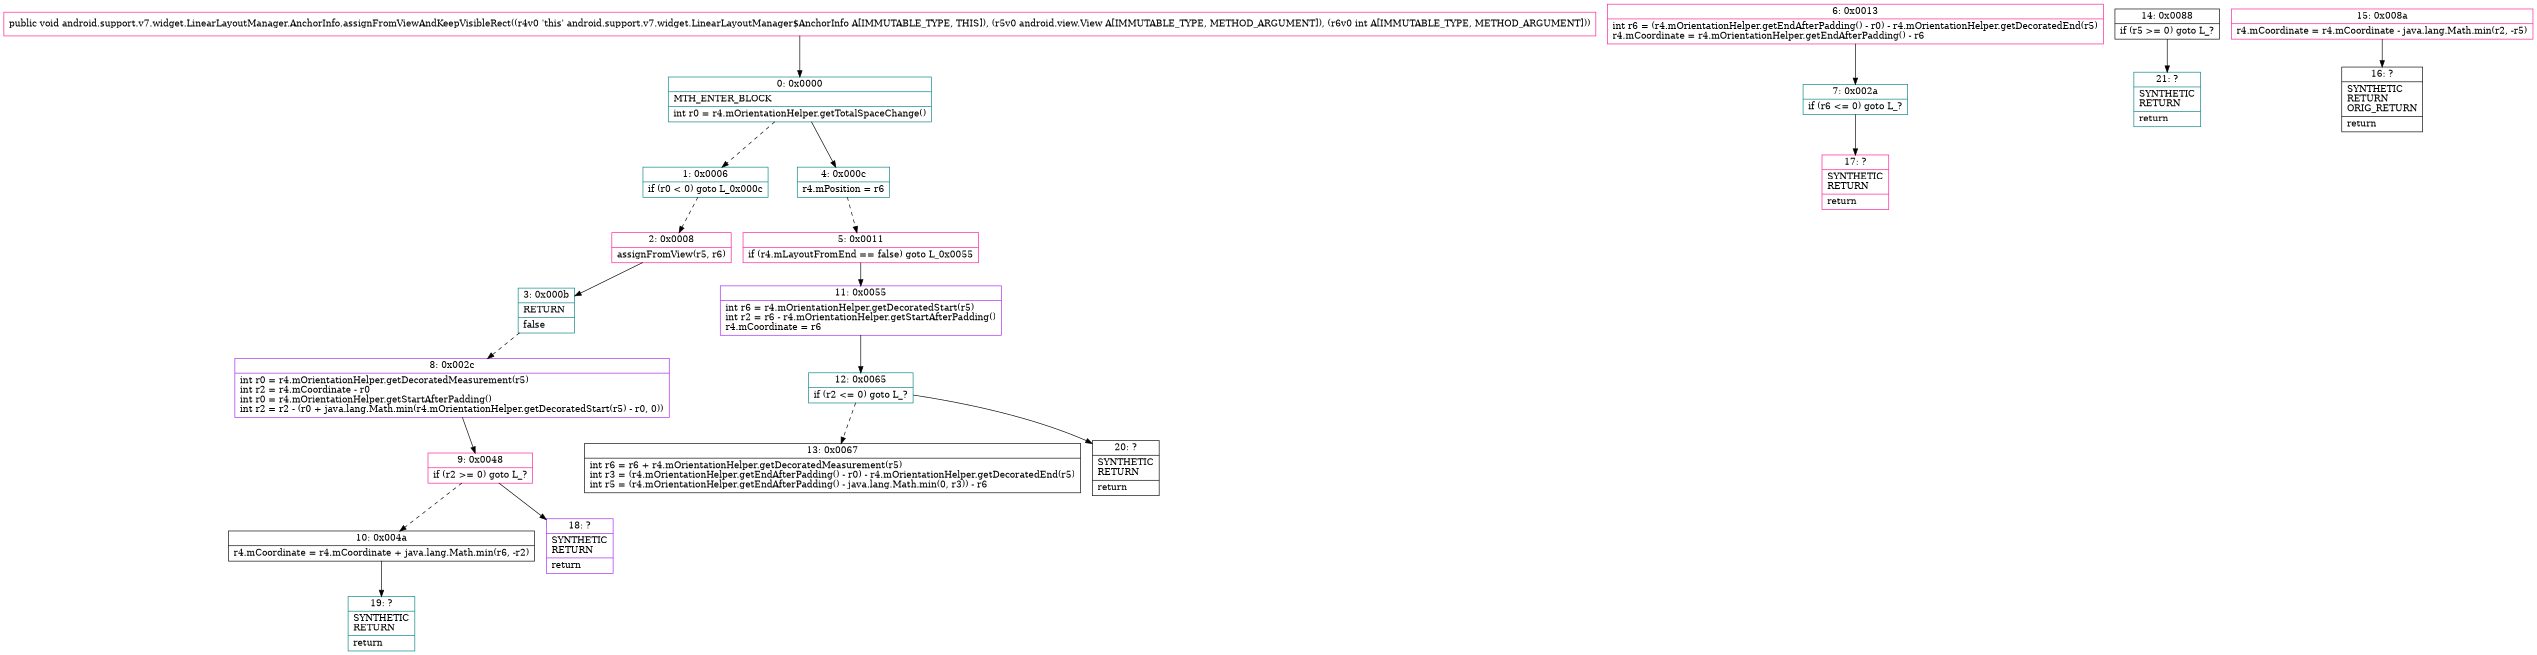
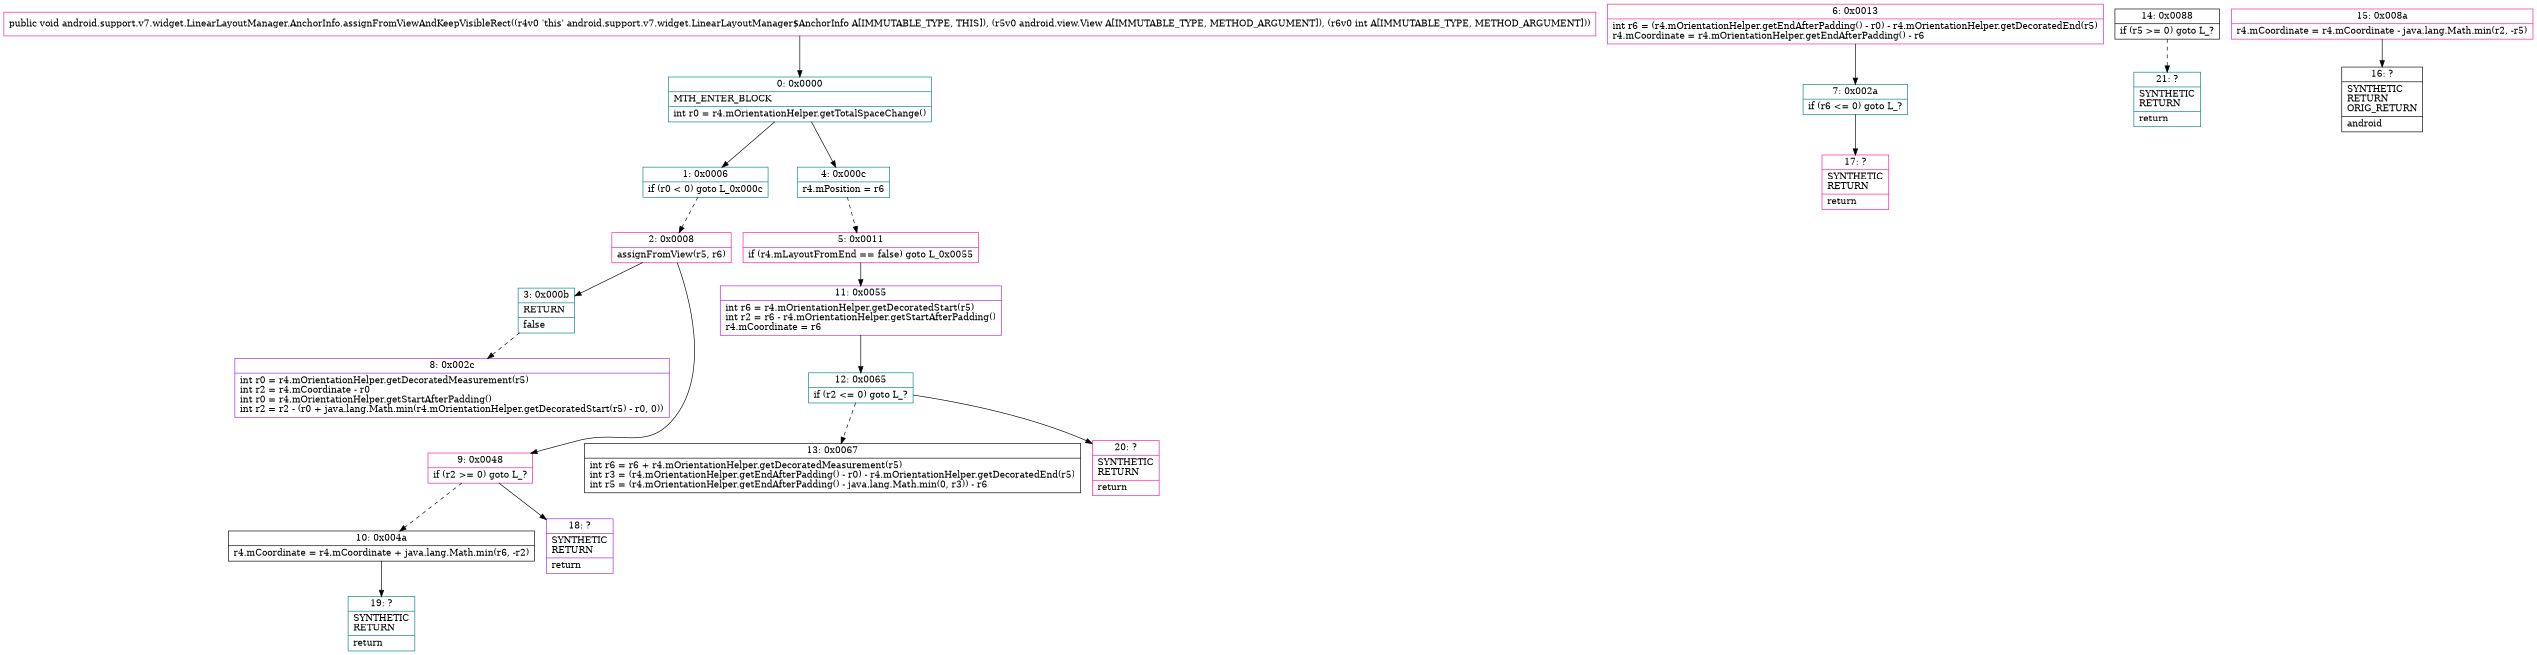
edge "14: 0x0088" -> "21: ?": style solid -> dashed
node "16: ?": text "return" -> "android"
edge "0: 0x0000" -> "1: 0x0006": style dashed -> solid
edge "8: 0x002c" -> "9: 0x0048": now "2: 0x0008" -> "9: 0x0048"
node "20: ?": color black -> deeppink
